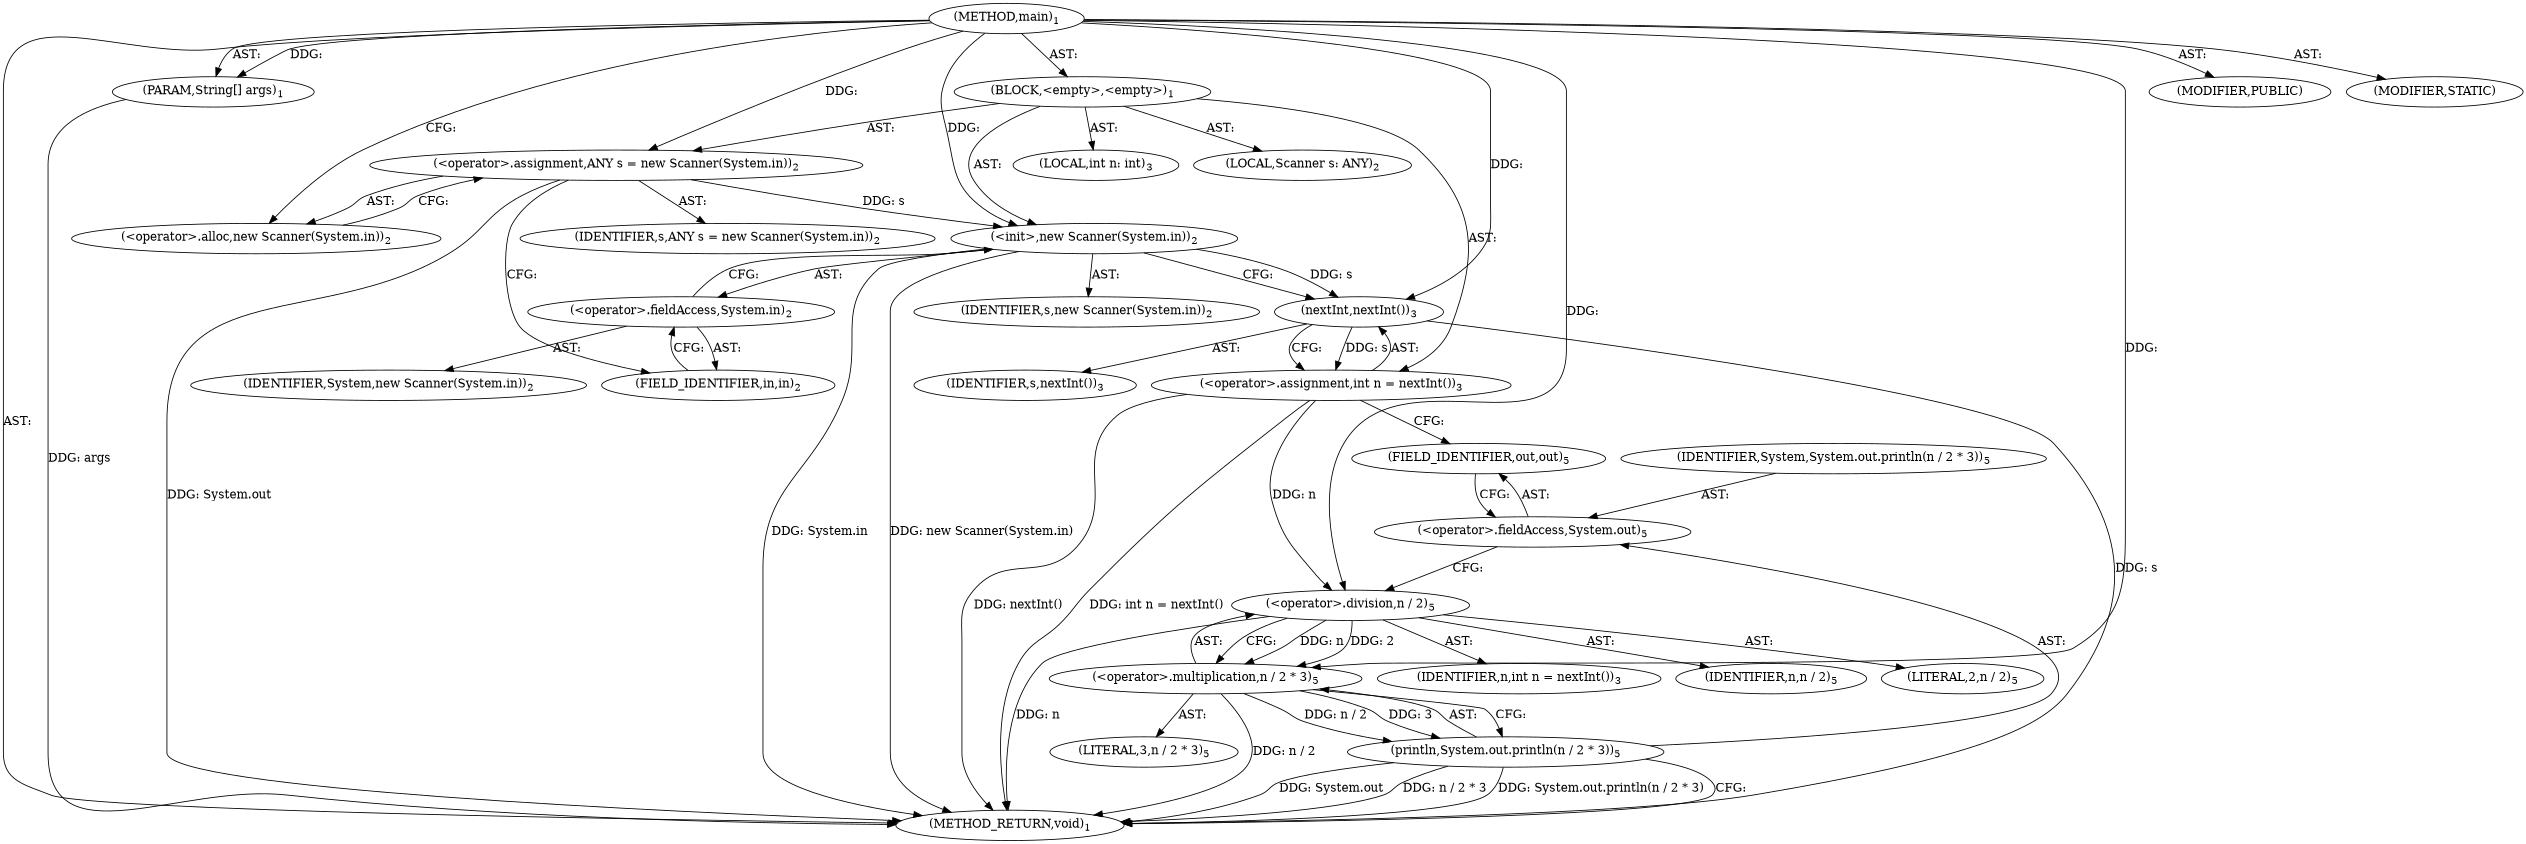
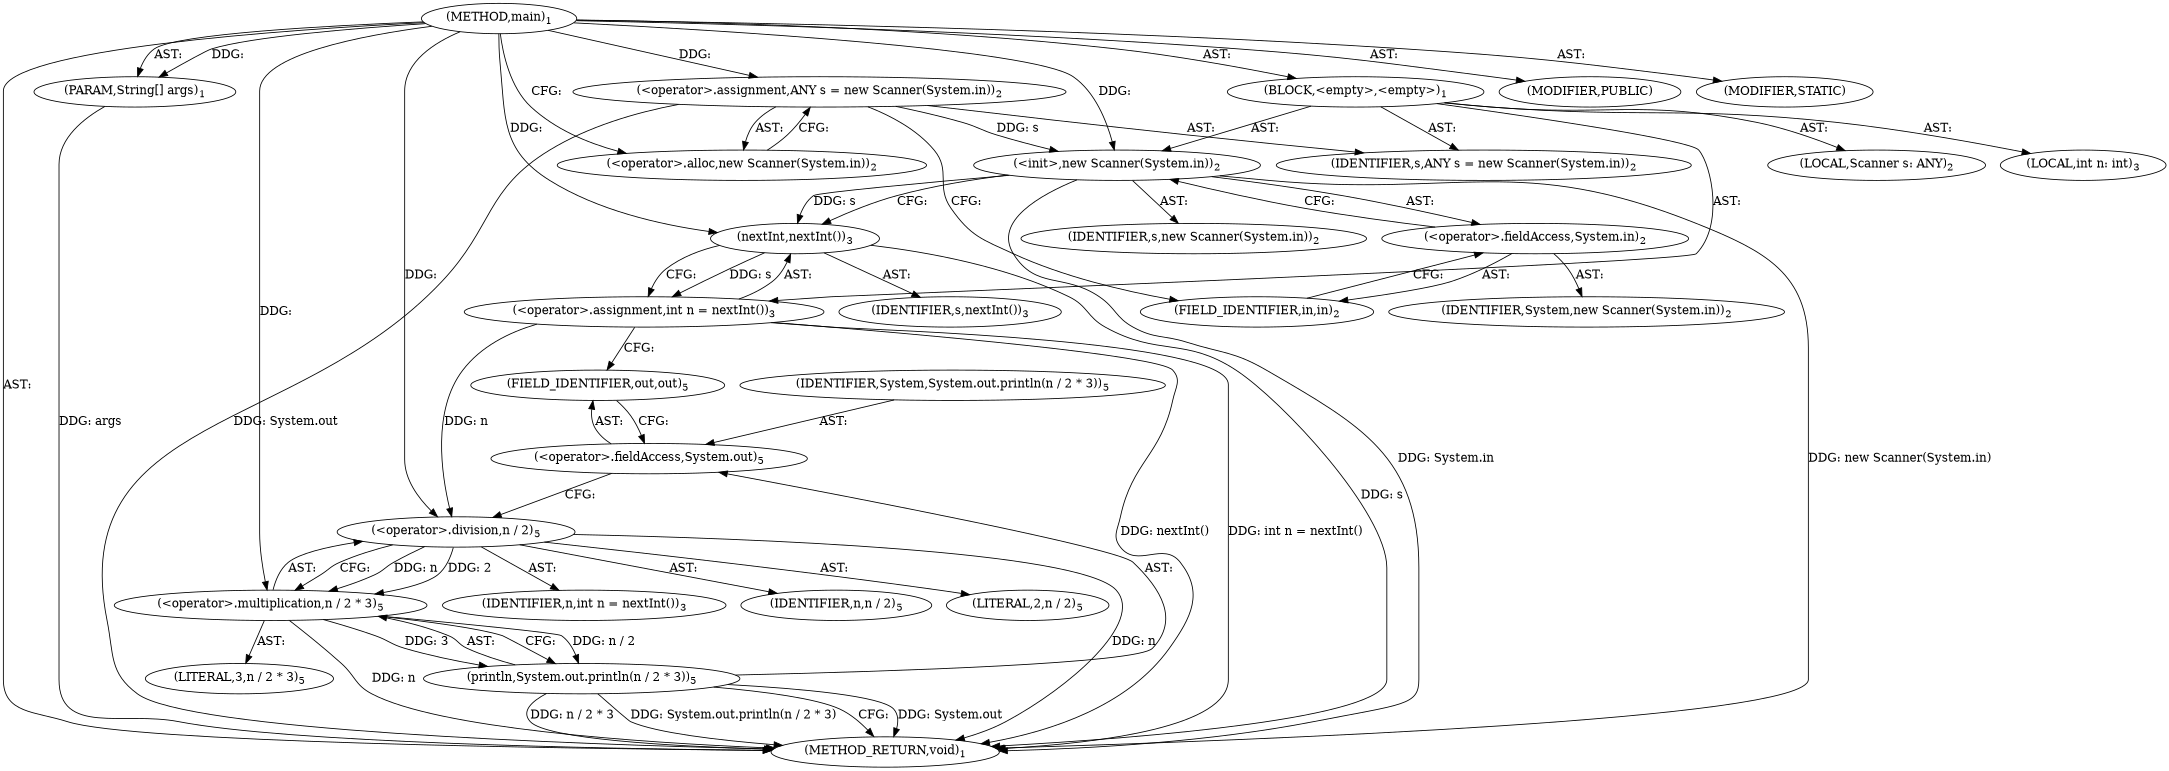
edge "(BLOCK,<empty>,<empty>)" -> "(<operator>.assignment,ANY s = new Scanner(System.in))": now "(BLOCK,<empty>,<empty>)" -> "(IDENTIFIER,s,ANY s = new Scanner(System.in))"
edge "(<operator>.multiplication,n / 2 * 3)" -> "(METHOD_RETURN,void)": label "DDG: n / 2" -> "DDG: n"
